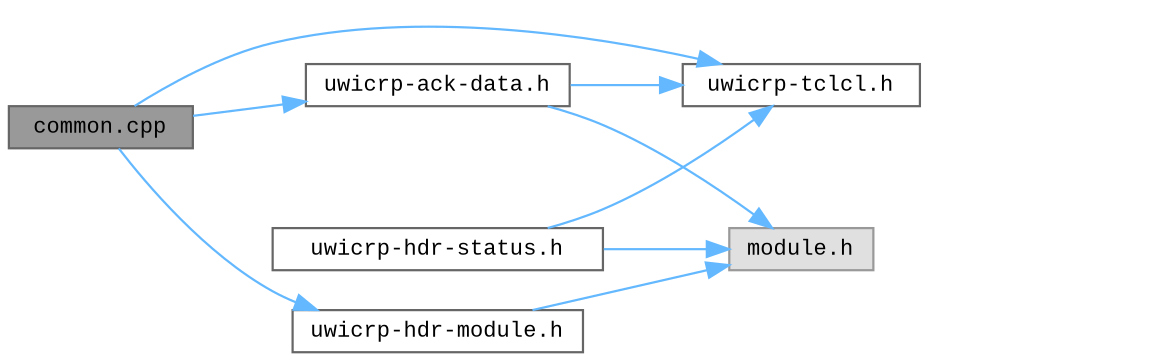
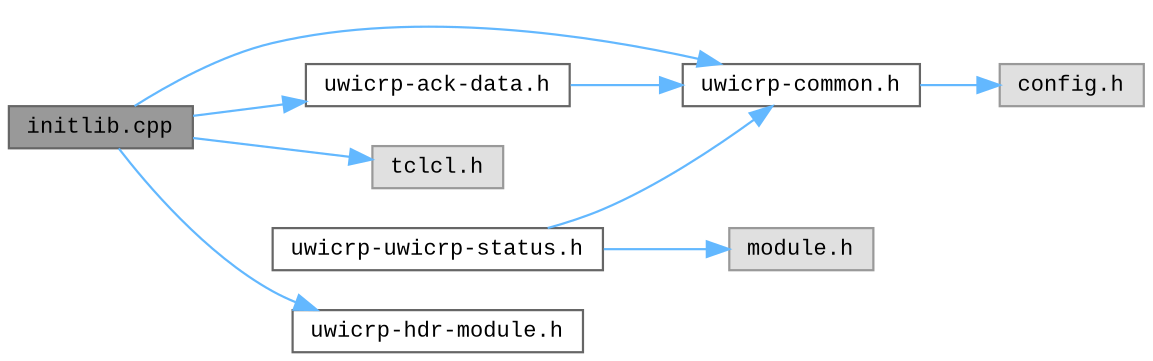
node "uwicrp-tclcl.h": label "uwicrp-tclcl.h" -> "uwicrp-common.h"
node "config.h": added
node "common.cpp": label "common.cpp" -> "initlib.cpp"
edge "uwicrp-ack-data.h" -> "module.h": removed
node "tclcl.h": added
node "uwicrp-hdr-status.h": label "uwicrp-hdr-status.h" -> "uwicrp-uwicrp-status.h"
edge "uwicrp-hdr-module.h" -> "module.h": removed
